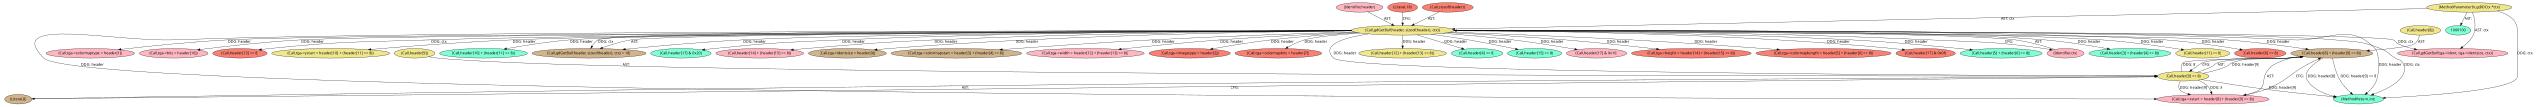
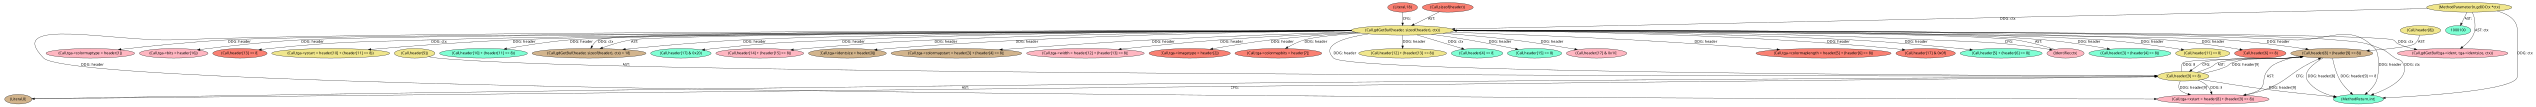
node "(Identifier,header)": removed
edge "(MethodParameterIn,gdIOCtx *ctx)" -> "(Call,gdGetBuf(header, sizeof(header), ctx))": label "AST: ctx" -> "DDG: ctx"
edge "(Call,gdGetBuf(header, sizeof(header), ctx))" -> "(Call,header[4] << 8)": label "DDG: header" -> "DDG: ctx"
node "(Call,tga->height = header[14] + (header[15] << 8))": removed
